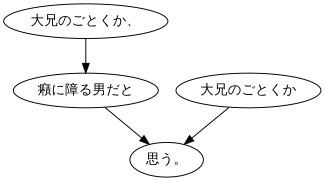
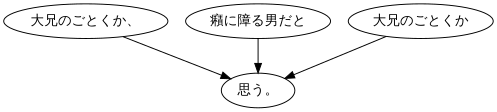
edge "大兄のごとくか、" -> "癪に障る男だと": now "大兄のごとくか、" -> "思う。"
